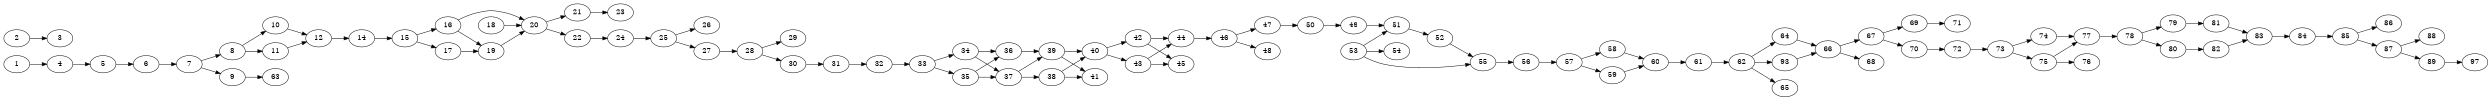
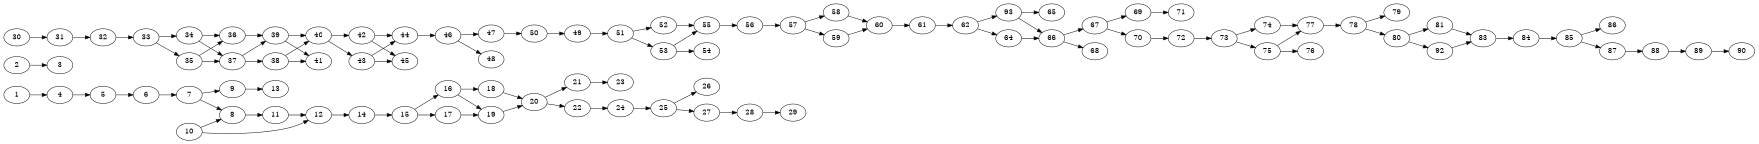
edge "16" -> "20": now "16" -> "18"
edge "79" -> "81": now "80" -> "81"
edge "8" -> "10": reversed
edge "53" -> "51": reversed
node "82": label "82" -> "92"
edge "87" -> "89": now "88" -> "89"
edge "28" -> "30": removed
node "97": label "97" -> "90"
edge "62" -> "65": now "93" -> "65"
node "63": label "63" -> "13"
